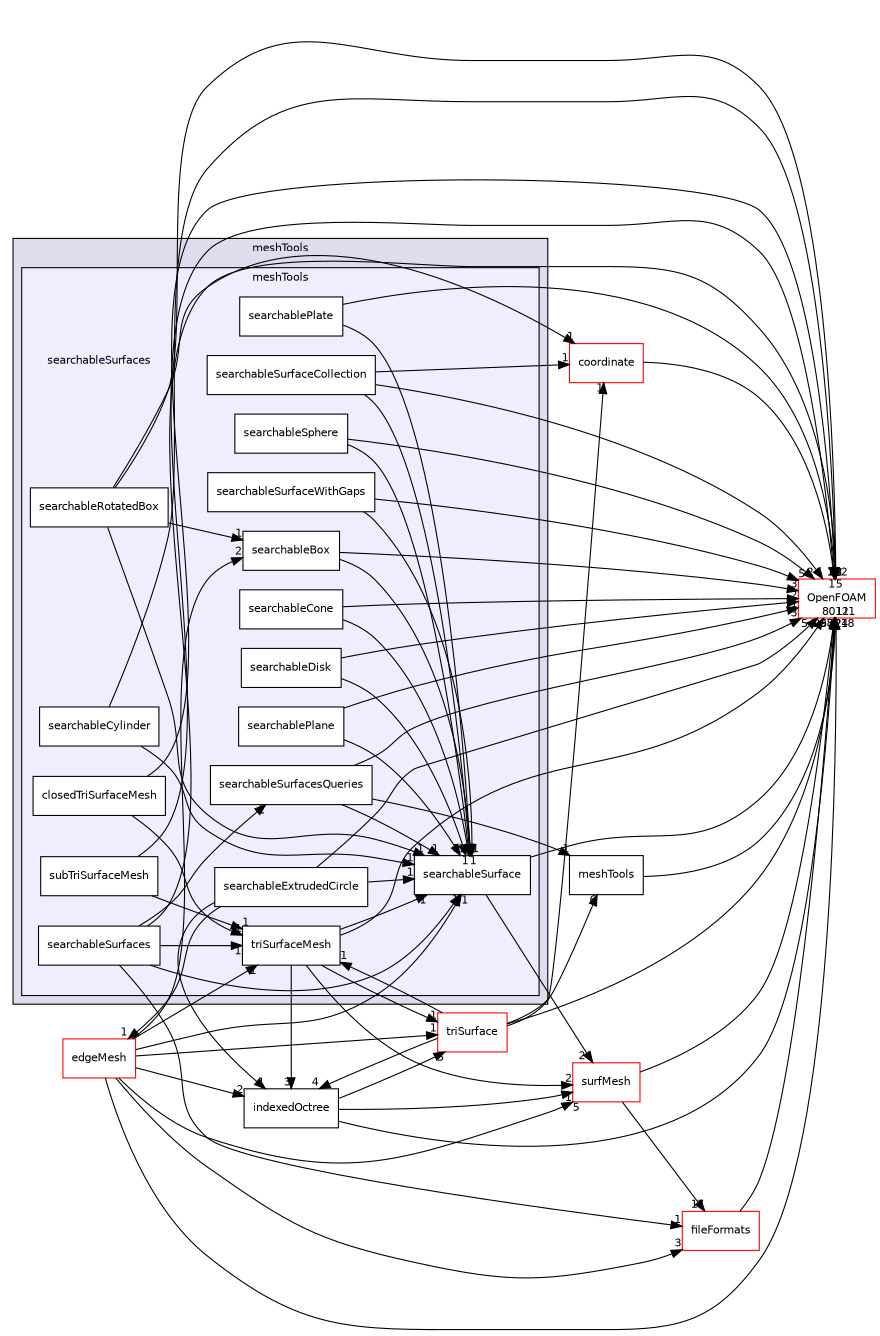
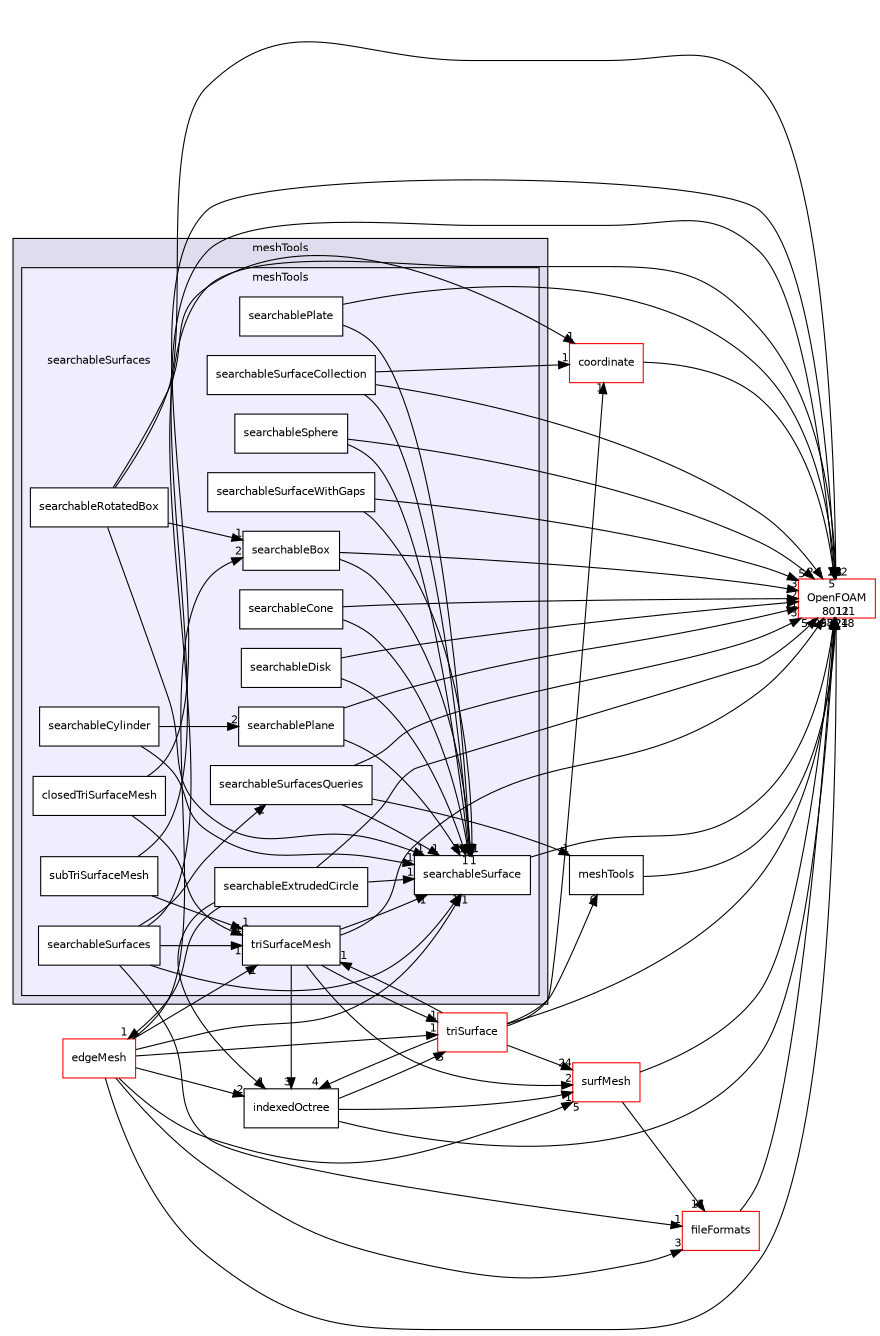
edge "searchableCylinder" -> "OpenFOAM": now "searchableCylinder" -> "searchablePlane"
edge "searchableSurface" -> "surfMesh": now "triSurface" -> "surfMesh"
